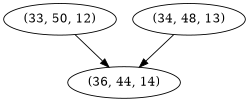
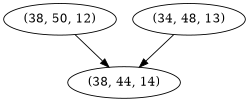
node "(33, 50, 12)": label "(33, 50, 12)" -> "(38, 50, 12)"
node "(36, 44, 14)": label "(36, 44, 14)" -> "(38, 44, 14)"
